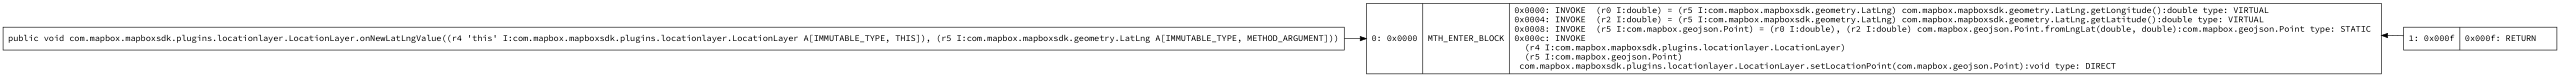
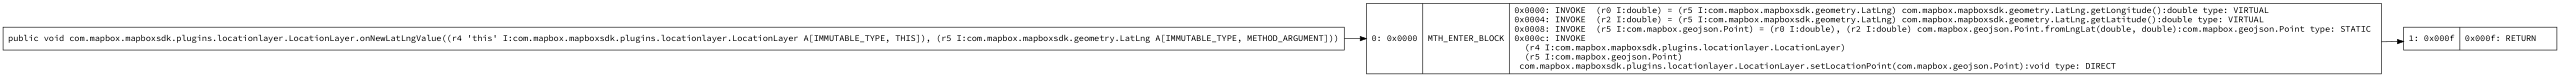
edge "1: 0x000f" -> "0: 0x0000": reversed
